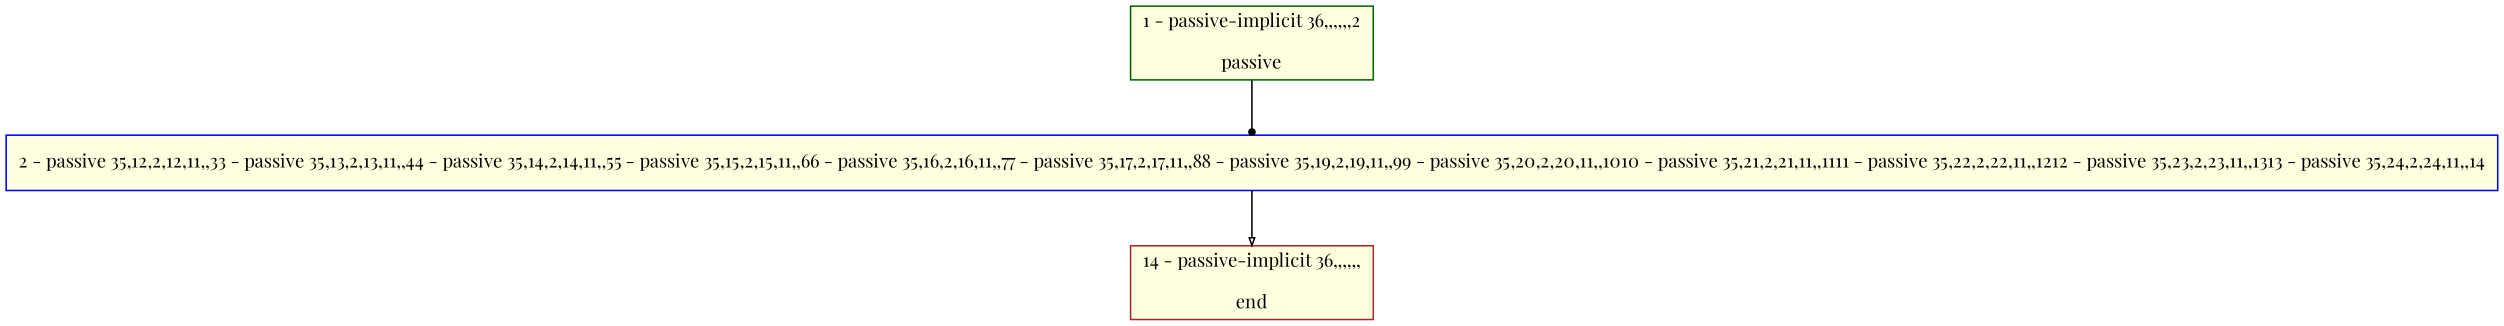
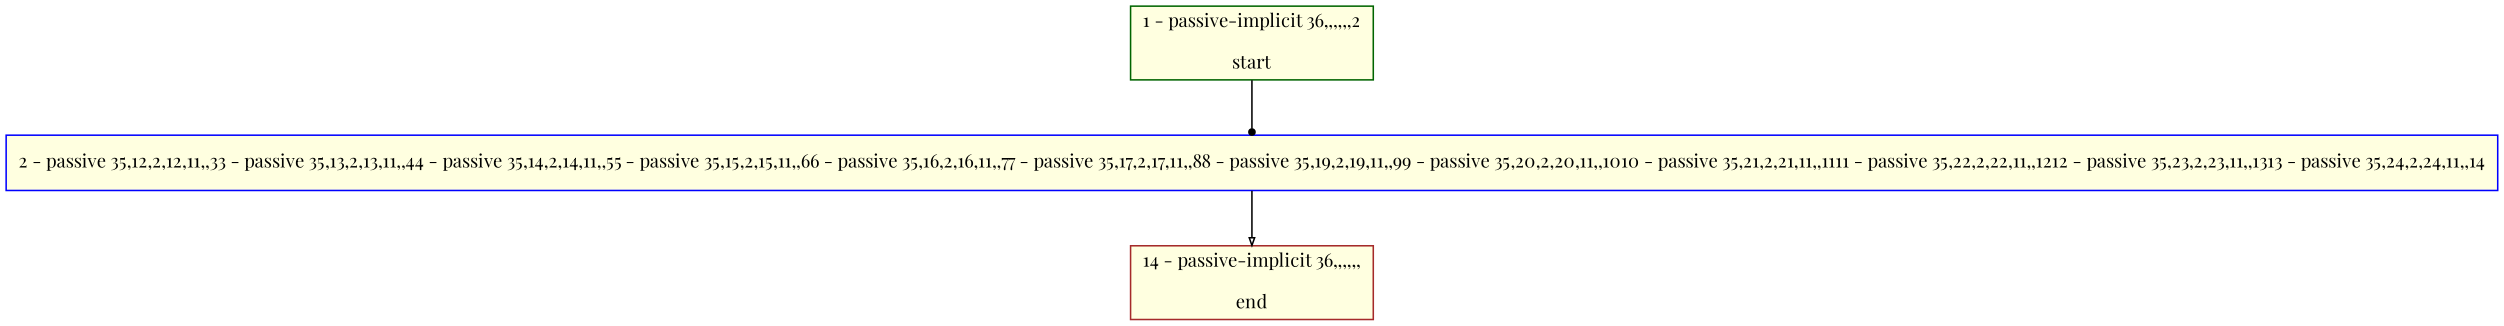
node "1 - passive-implicit 36,,,,,,2 passive": label "1 - passive-implicit 36,,,,,,2 passive" -> "1 - passive-implicit 36,,,,,,2 start"
